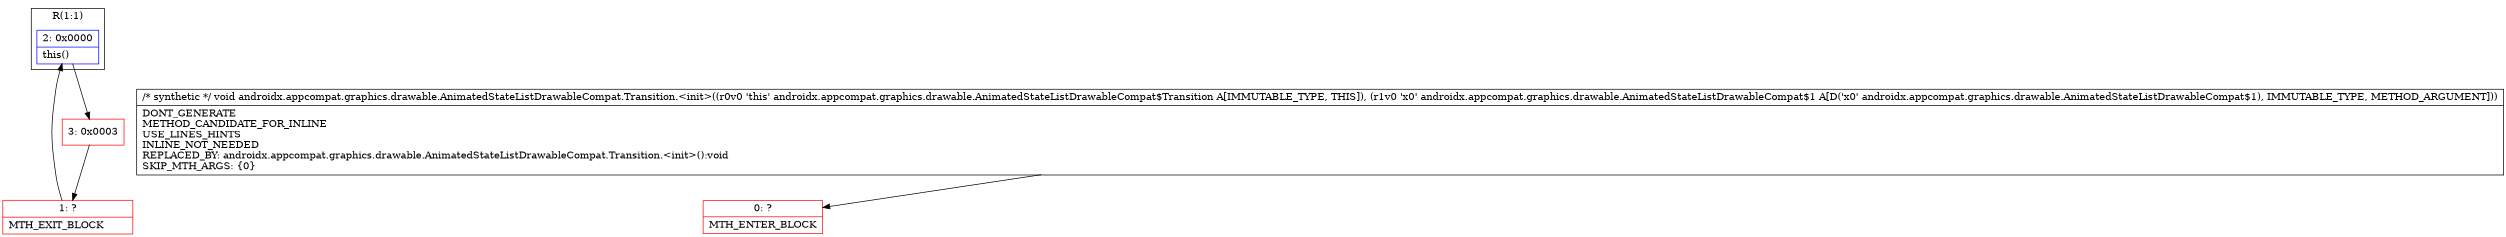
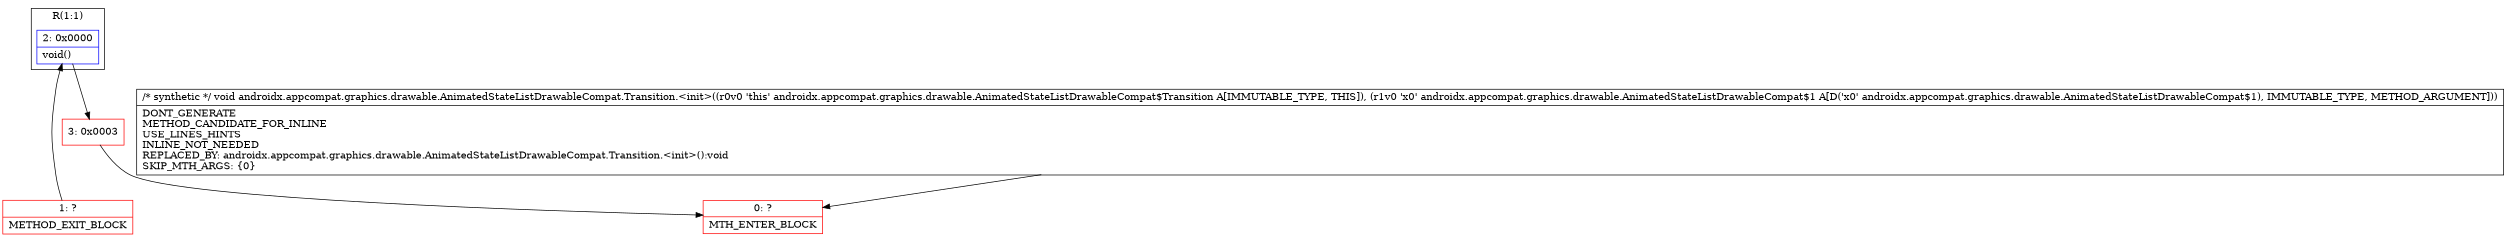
node "2: 0x0000": text "this()" -> "void()"
edge "3: 0x0003" -> "1: ?": now "3: 0x0003" -> "0: ?"
node "1: ?": text "MTH_EXIT_BLOCK" -> "METHOD_EXIT_BLOCK"
